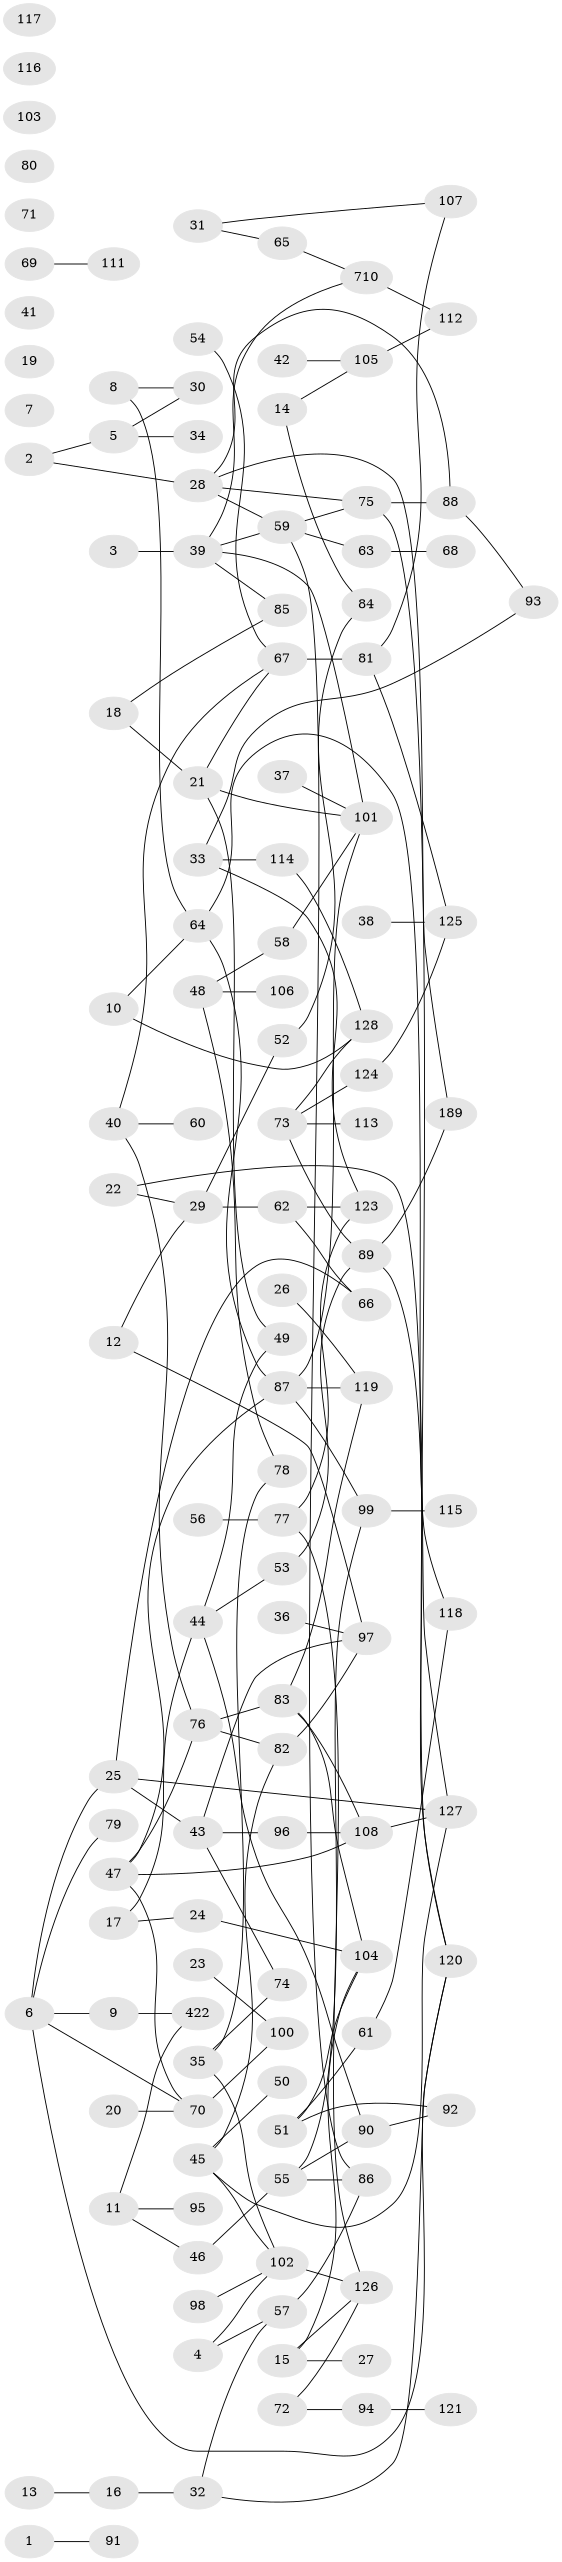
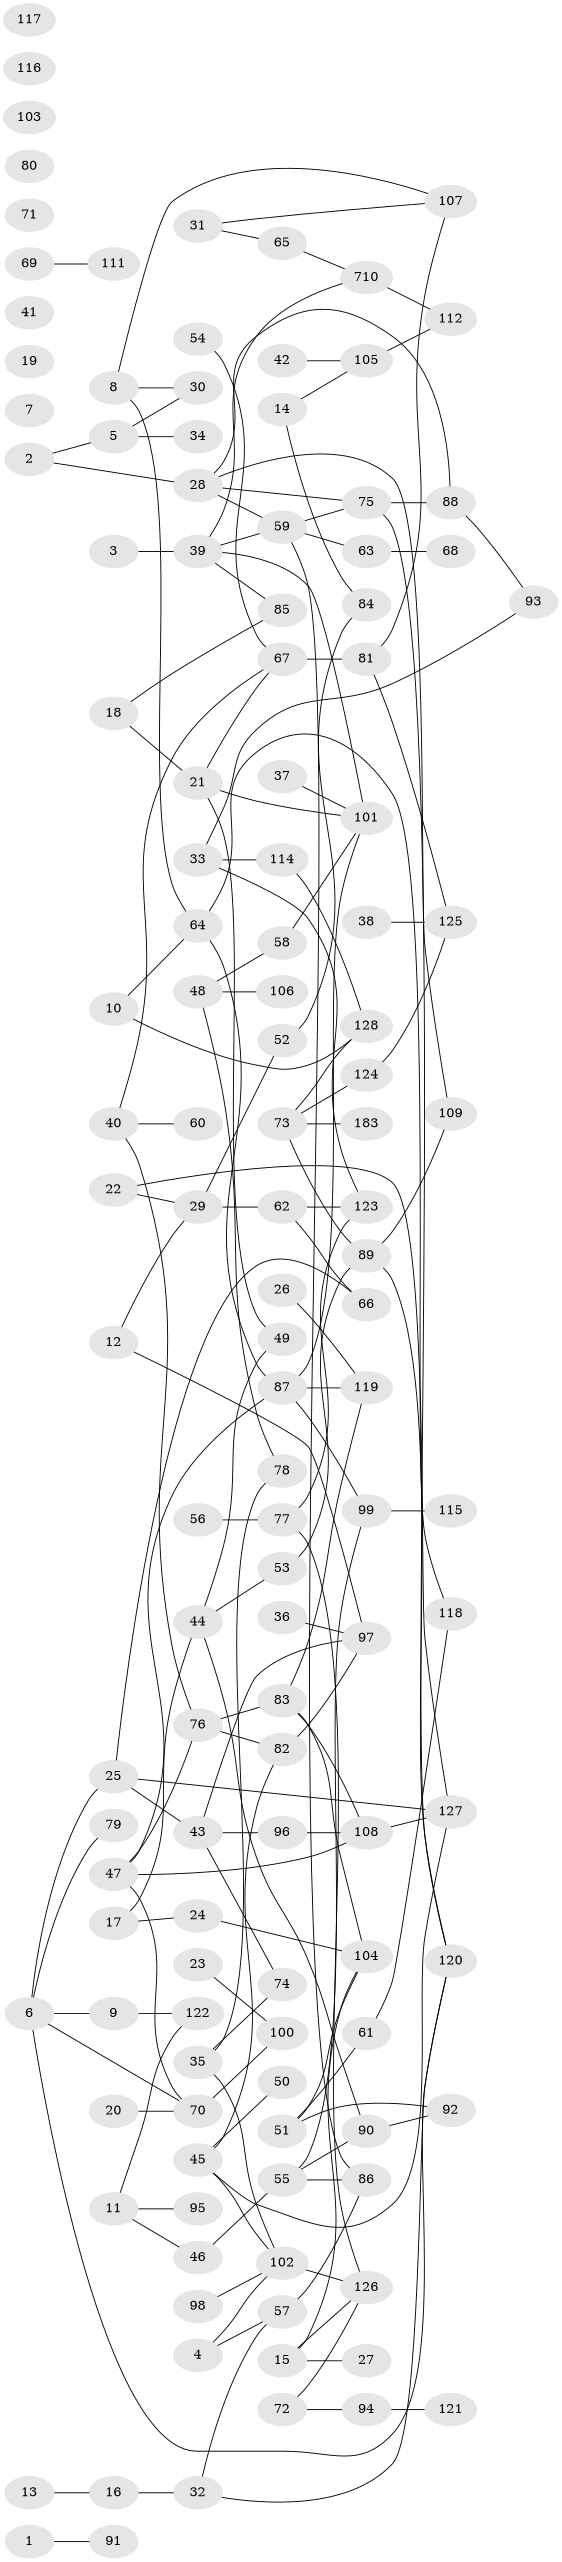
edge "107" -- "8": added
node "189": label "189" -> "109"
node "113": label "113" -> "183"
node "422": label "422" -> "122"
